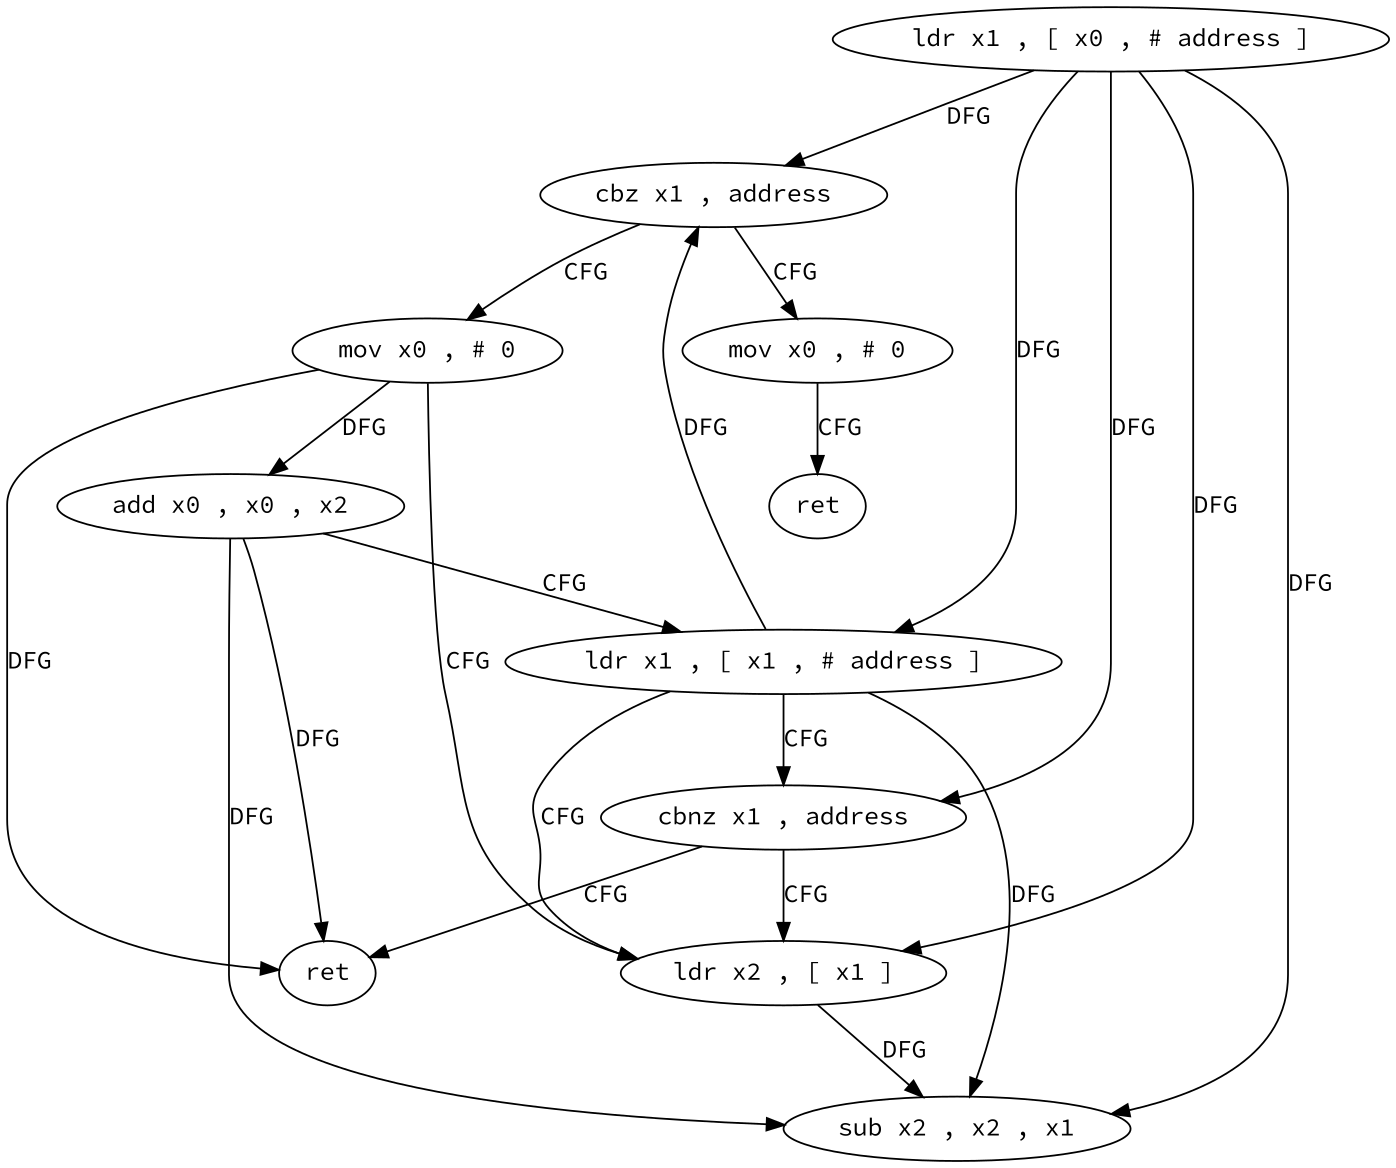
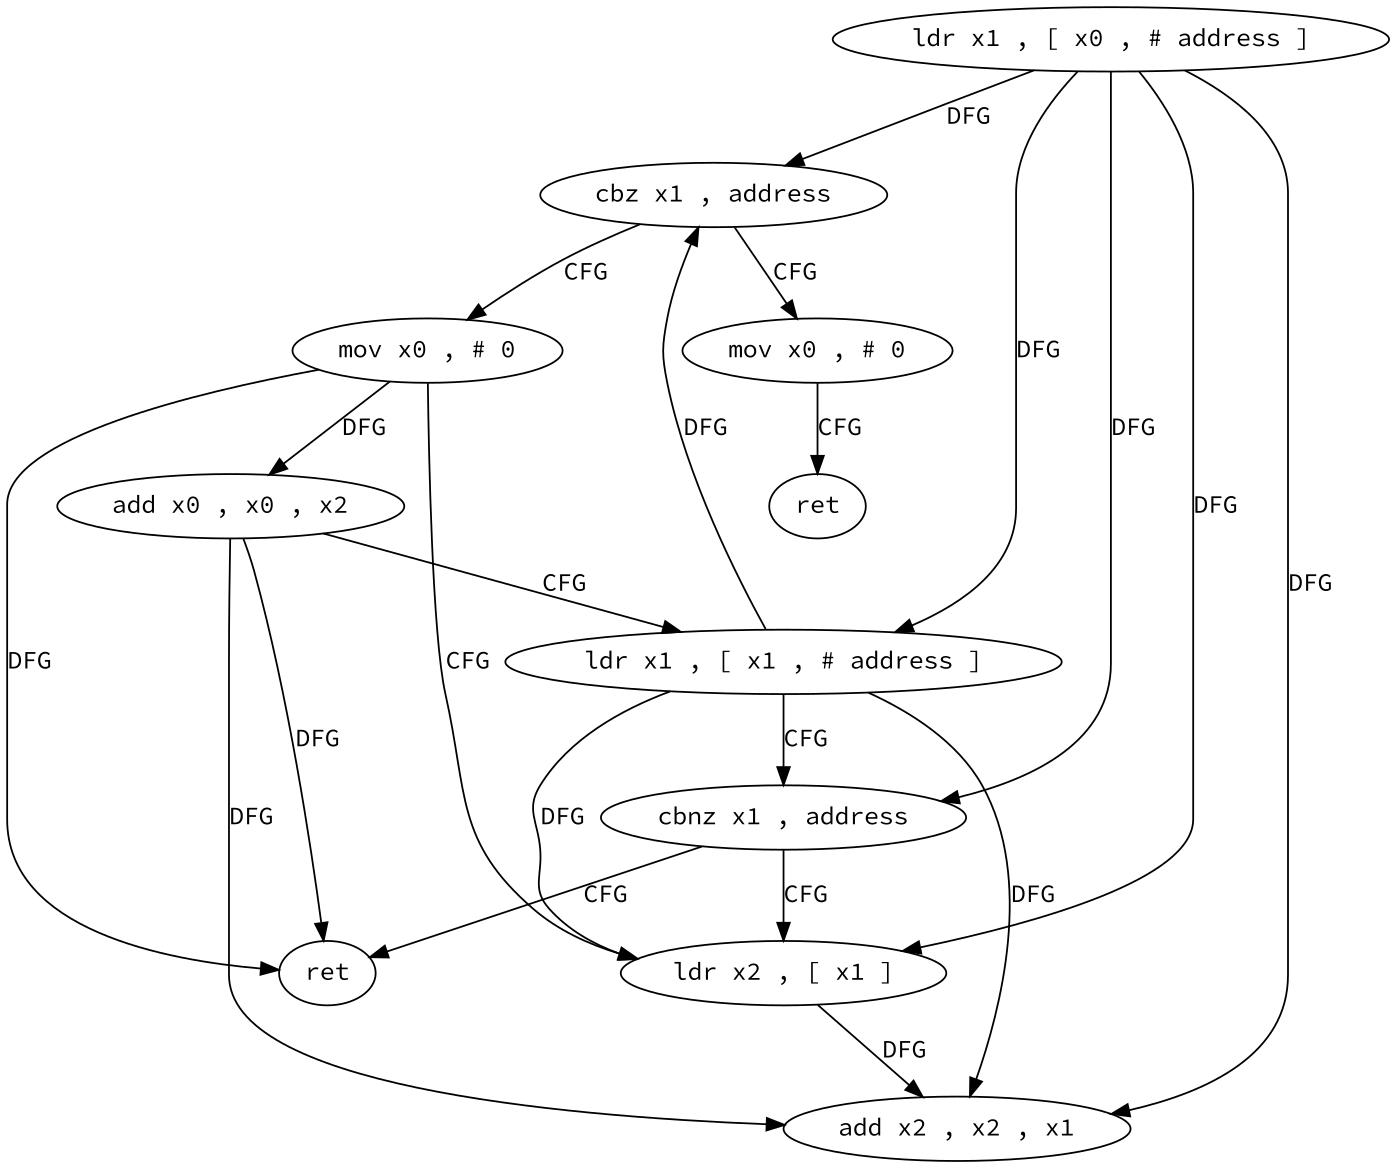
edge "ldr x1 , [ x1 , # address ]" -> "ldr x2 , [ x1 ]": label "CFG" -> "DFG"
node "sub x2 , x2 , x1": label "sub x2 , x2 , x1" -> "add x2 , x2 , x1"
